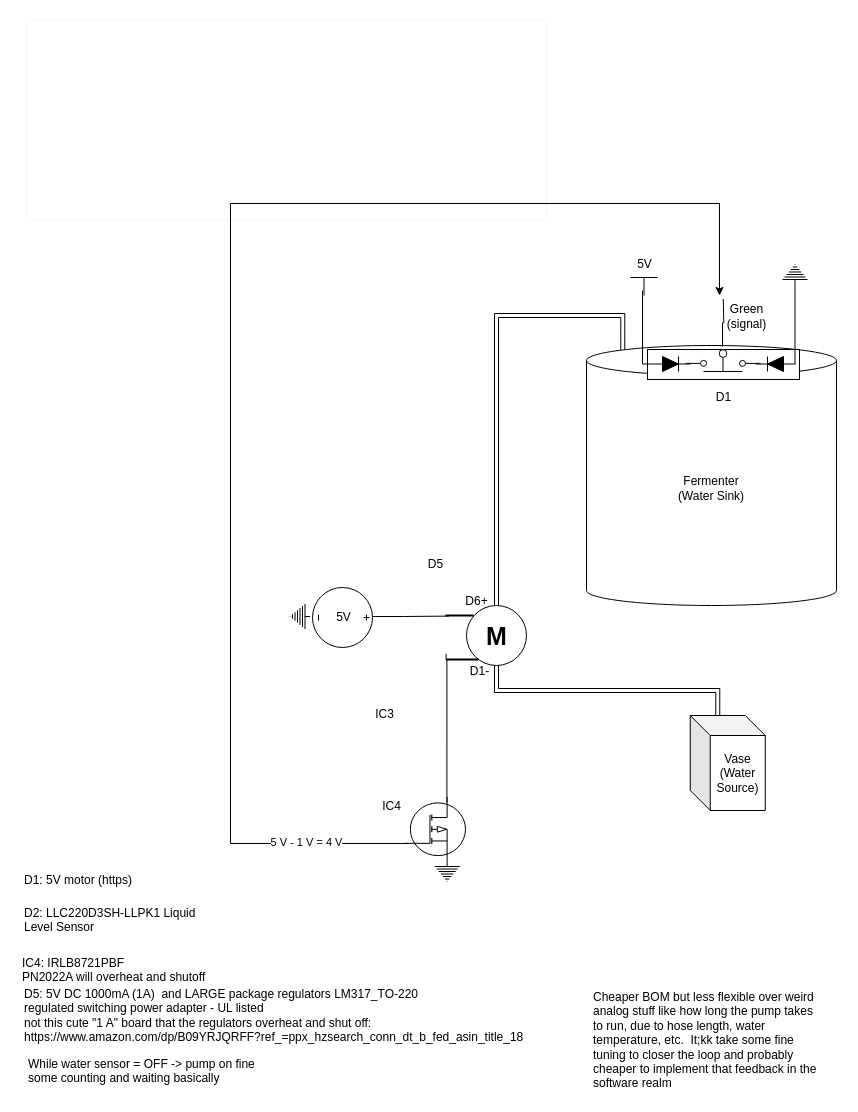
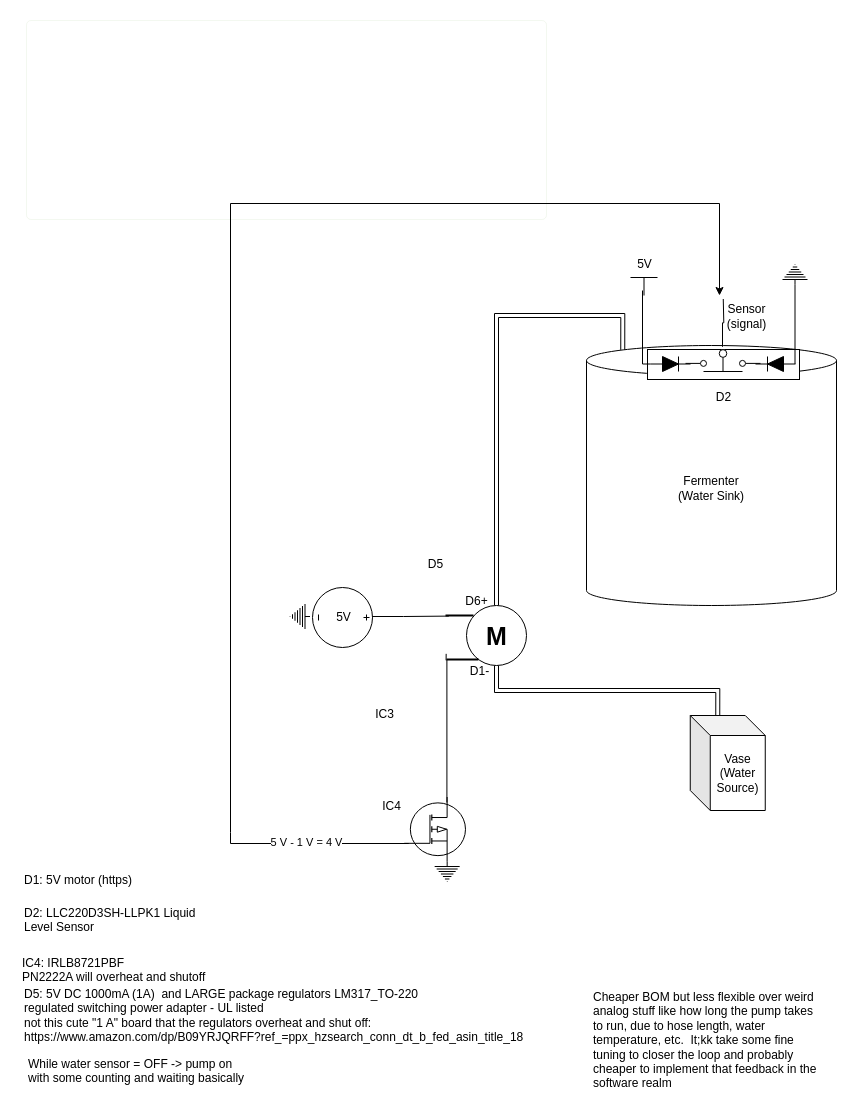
node "Green (signal)": label "Green (signal)" -> "Sensor (signal)"
node "D1": label "D1" -> "D2"
node "IC4: IRLB8721PBF PN2022A will overheat and shutoff": label "IC4: IRLB8721PBF PN2022A will overheat and shutoff" -> "IC4: IRLB8721PBF PN2222A will overheat and shutoff"
node "While water sensor = OFF -> pump on fine some counting and waiting basically": label "While water sensor = OFF -> pump on fine some counting and waiting basically" -> "While water sensor = OFF -> pump on with some counting and waiting basically"
